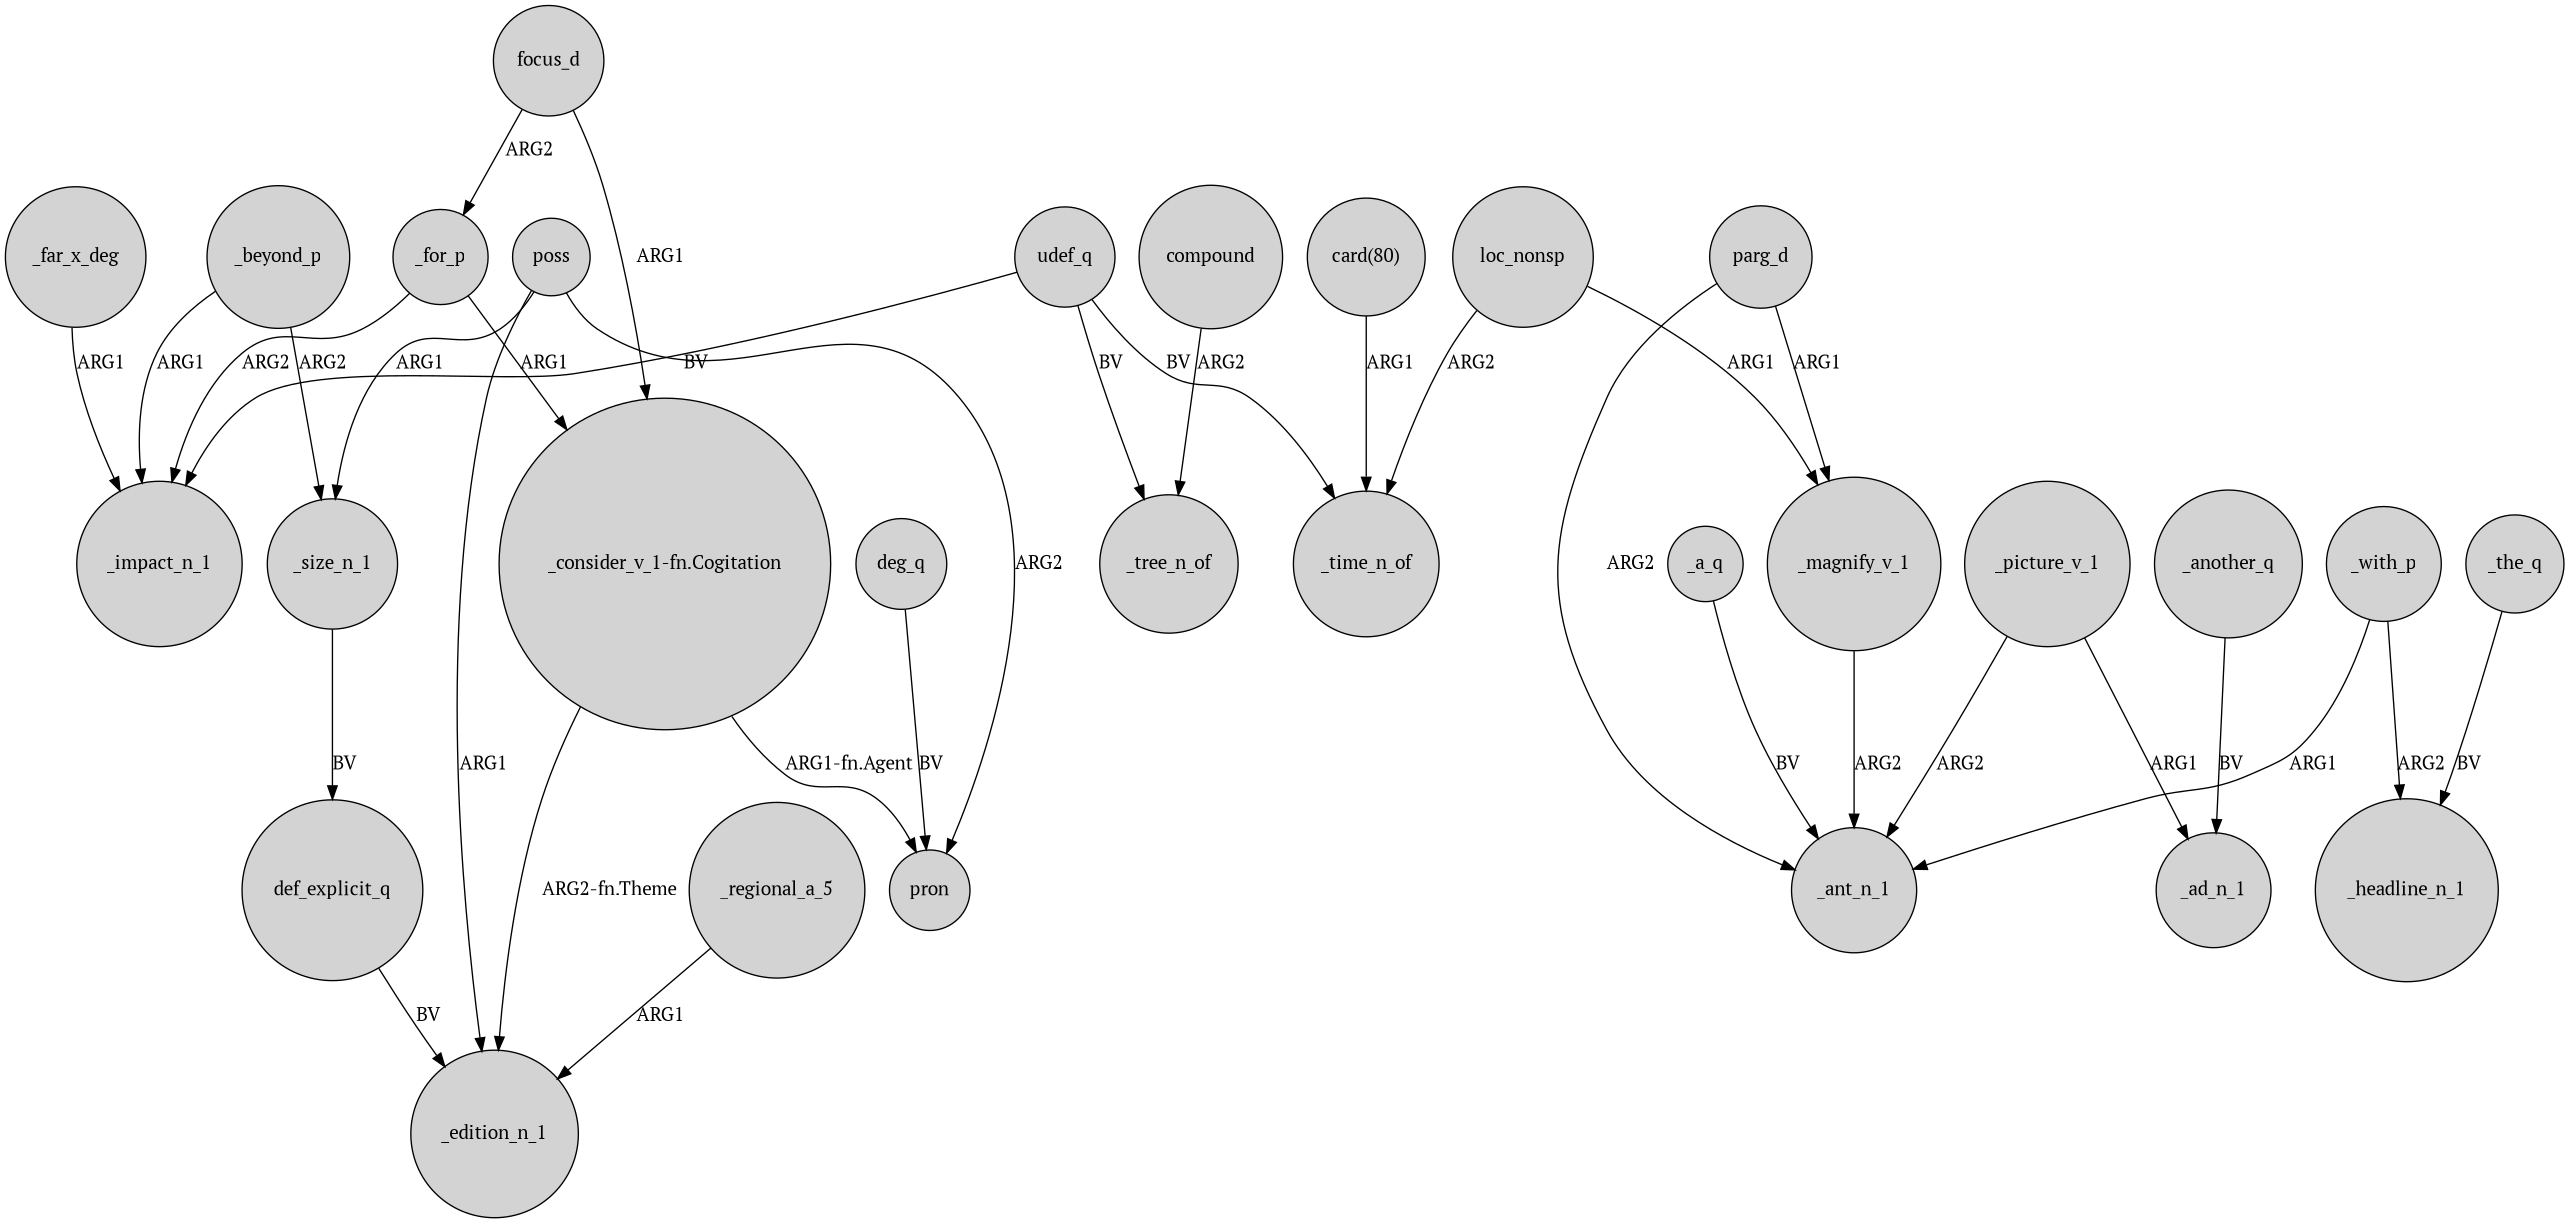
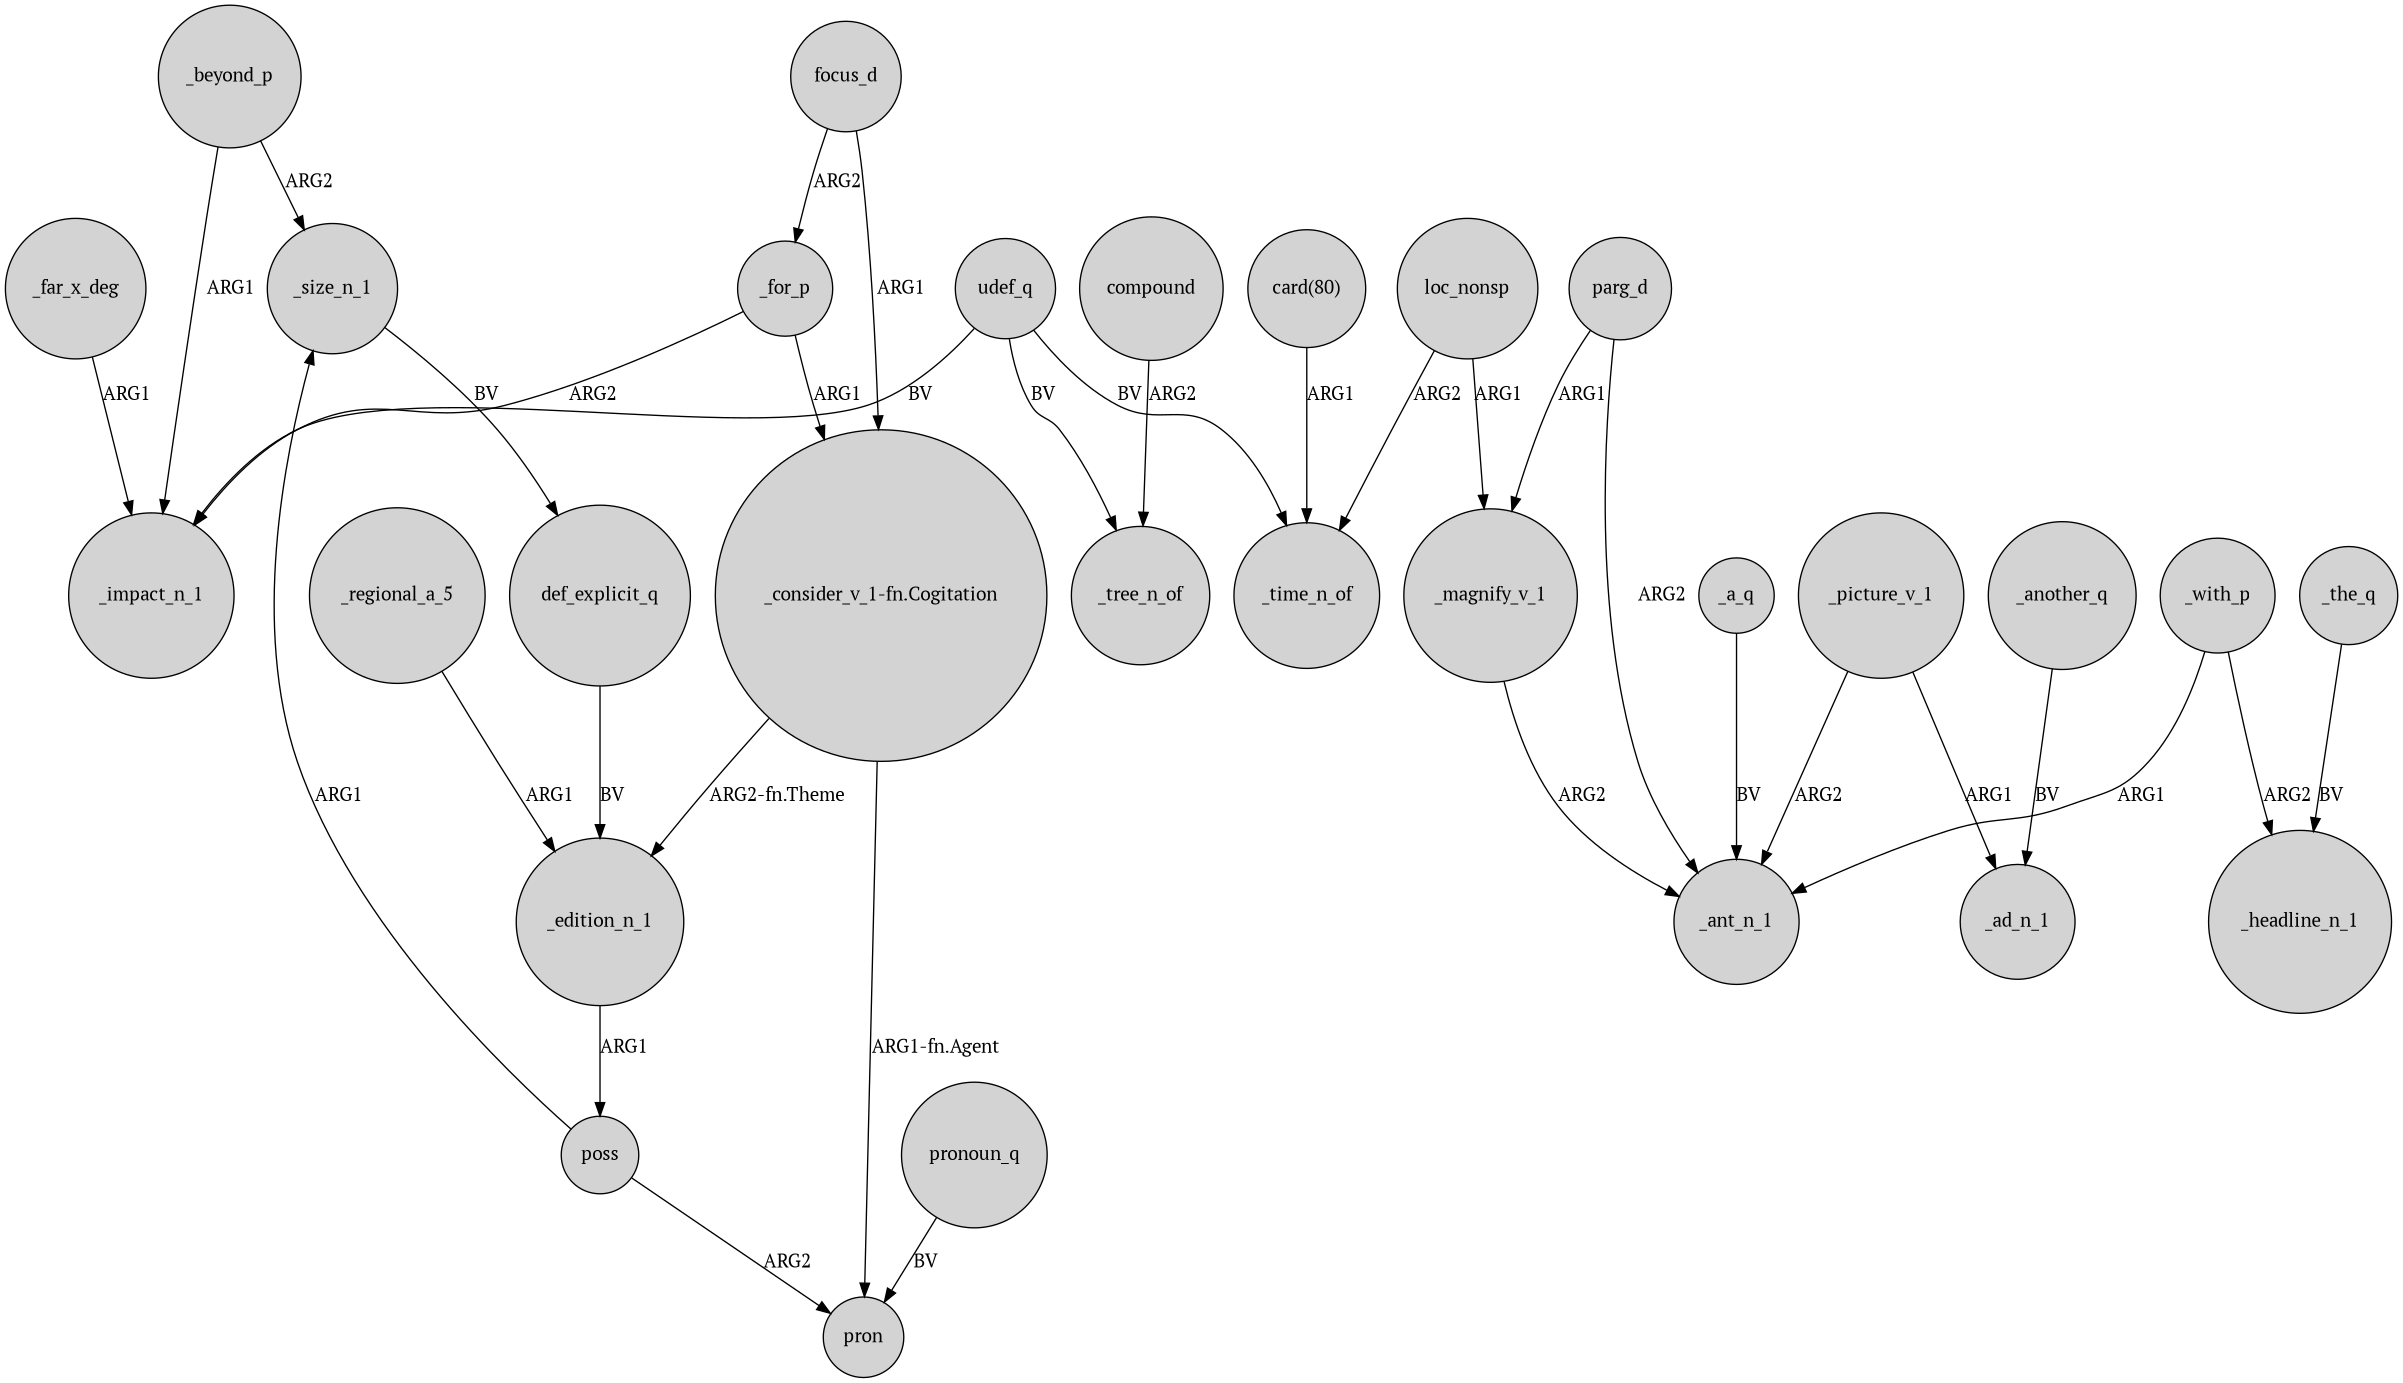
node "deg_q": label "deg_q" -> "pronoun_q"
edge "poss" -> "_edition_n_1": reversed
